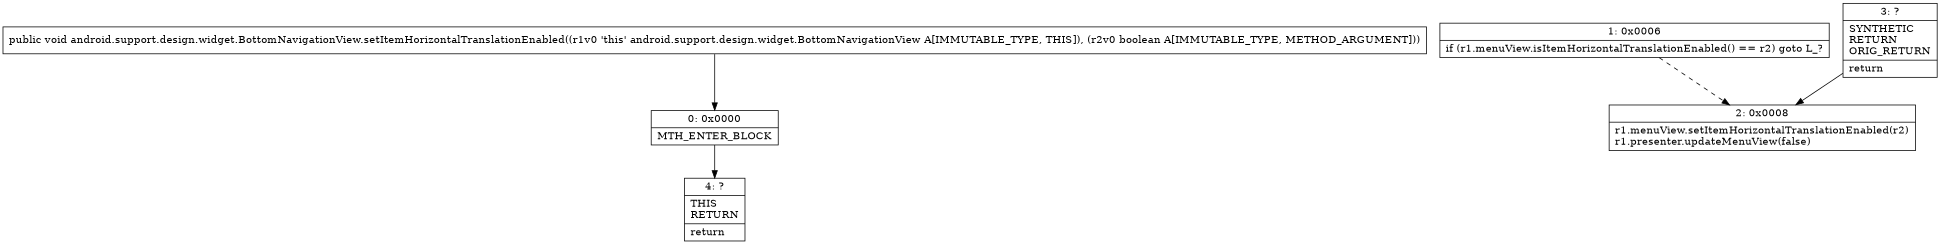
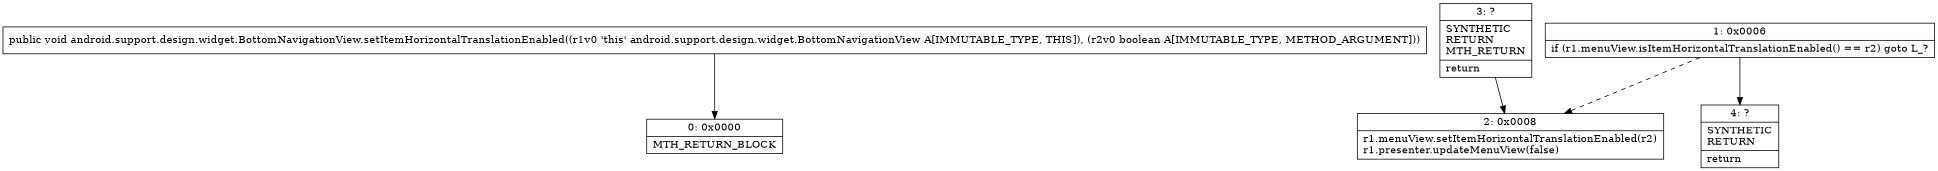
node "3: ?": text "ORIG_RETURN" -> "MTH_RETURN"
node "0: 0x0000": text "MTH_ENTER_BLOCK" -> "MTH_RETURN_BLOCK"
edge "0: 0x0000" -> "4: ?": now "1: 0x0006" -> "4: ?"
node "4: ?": text "THIS" -> "SYNTHETIC"
